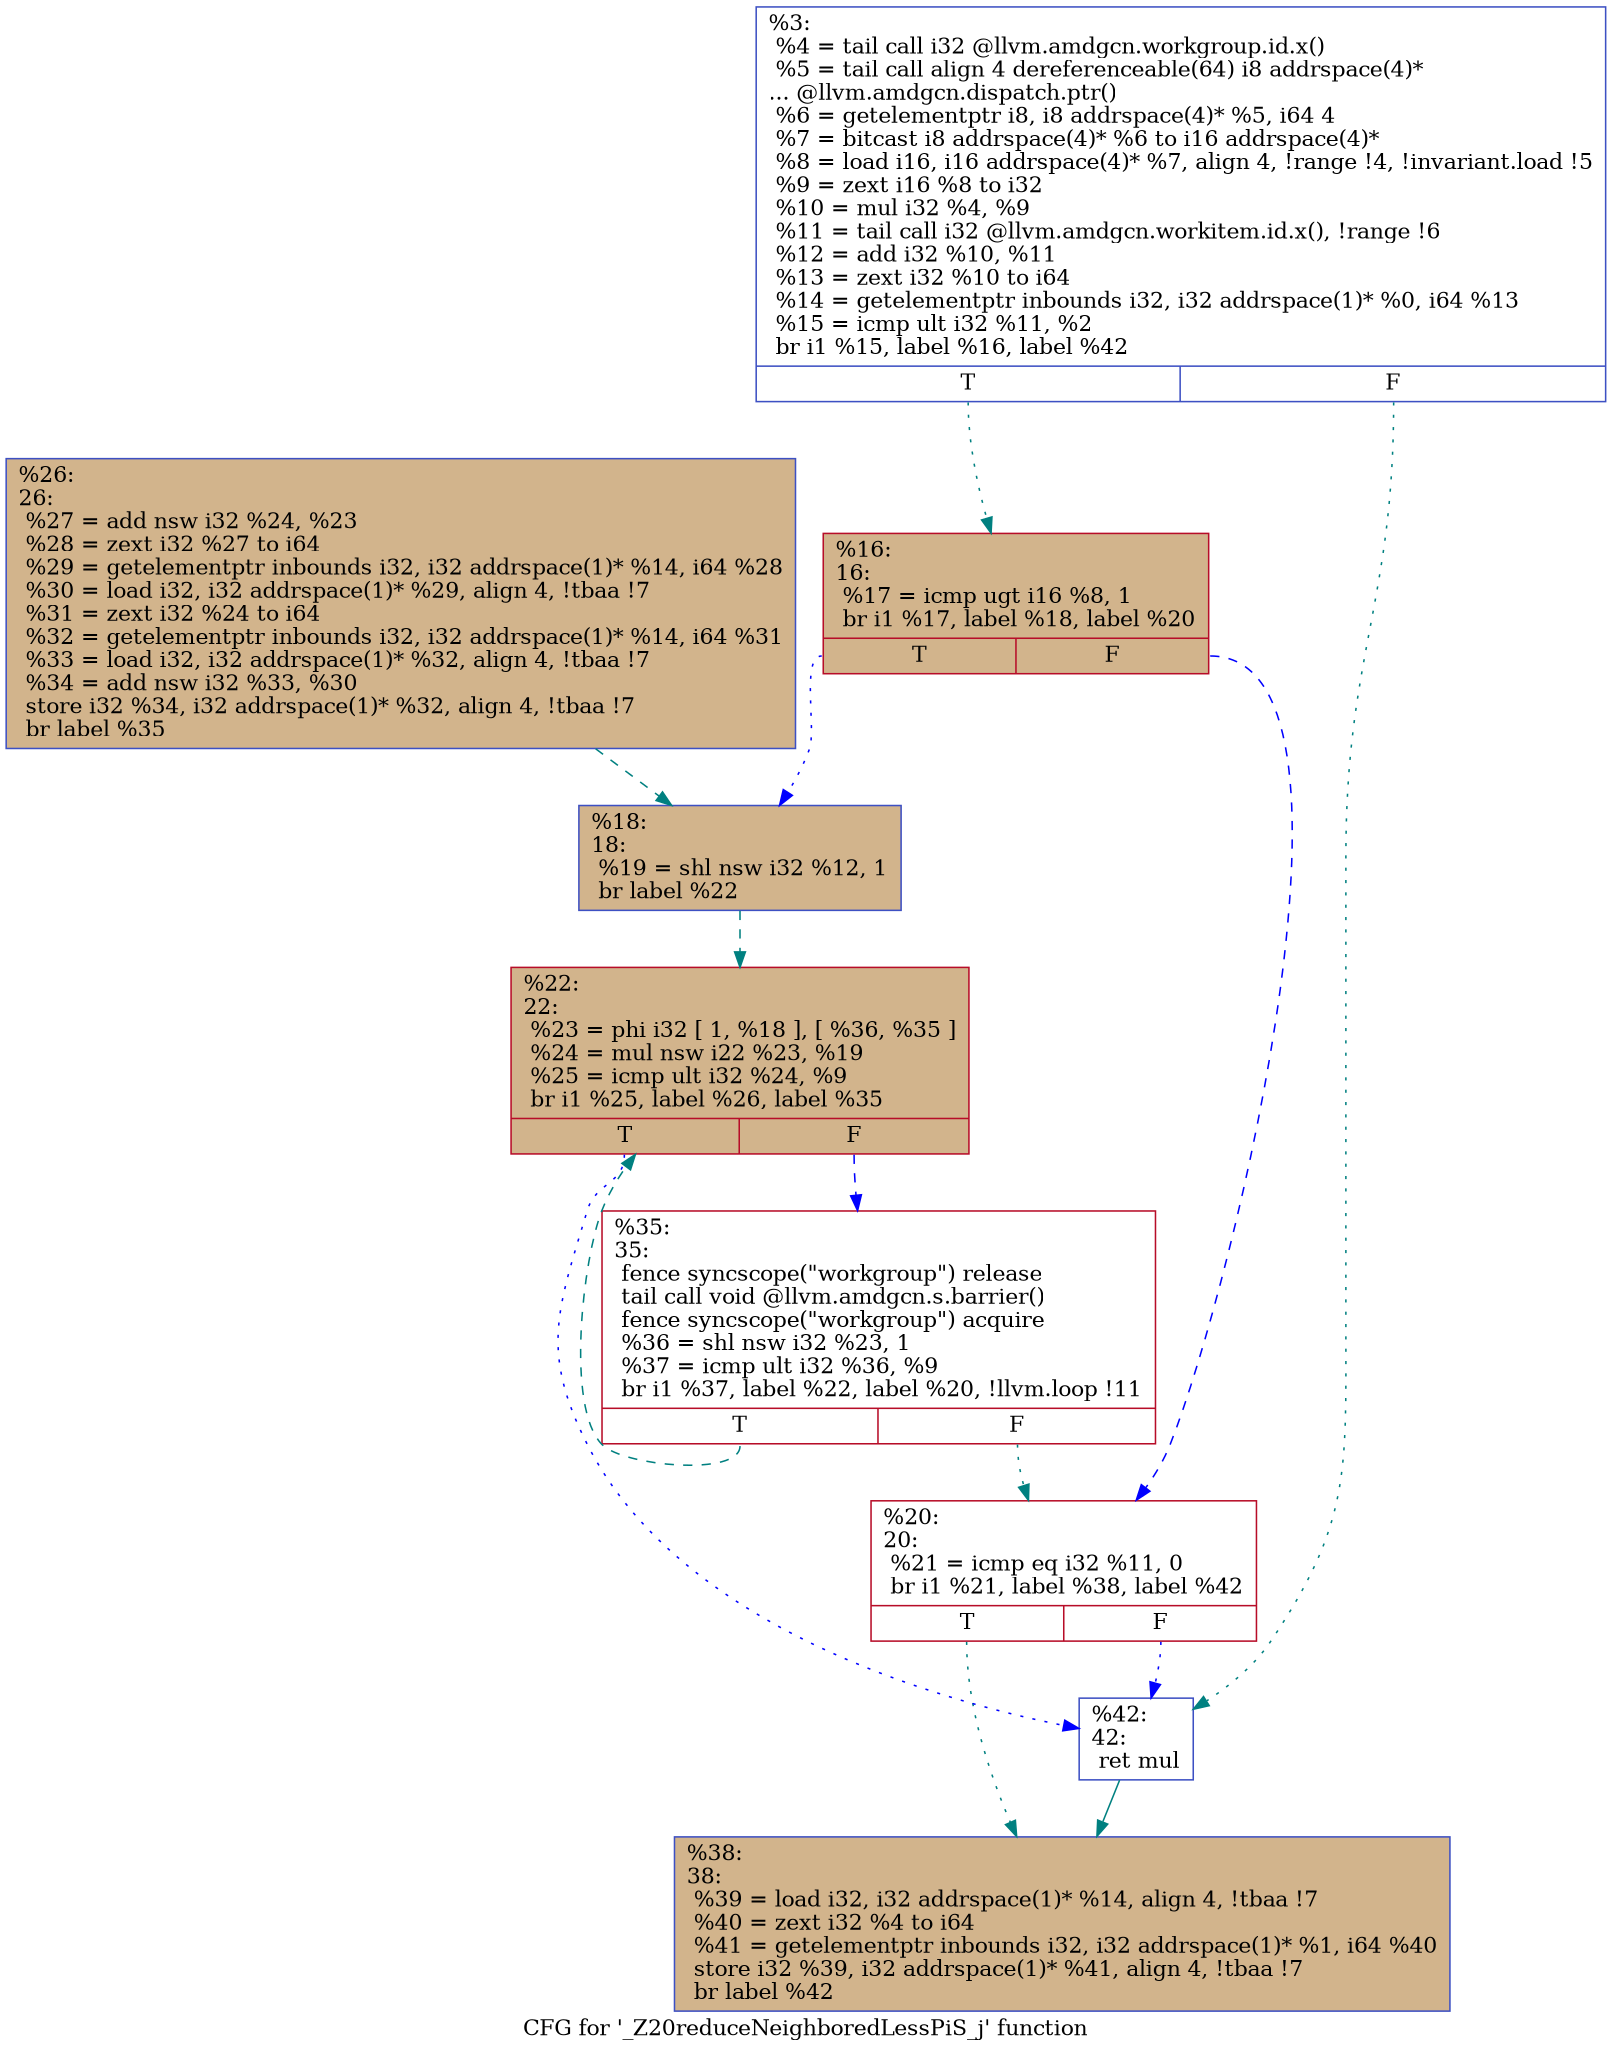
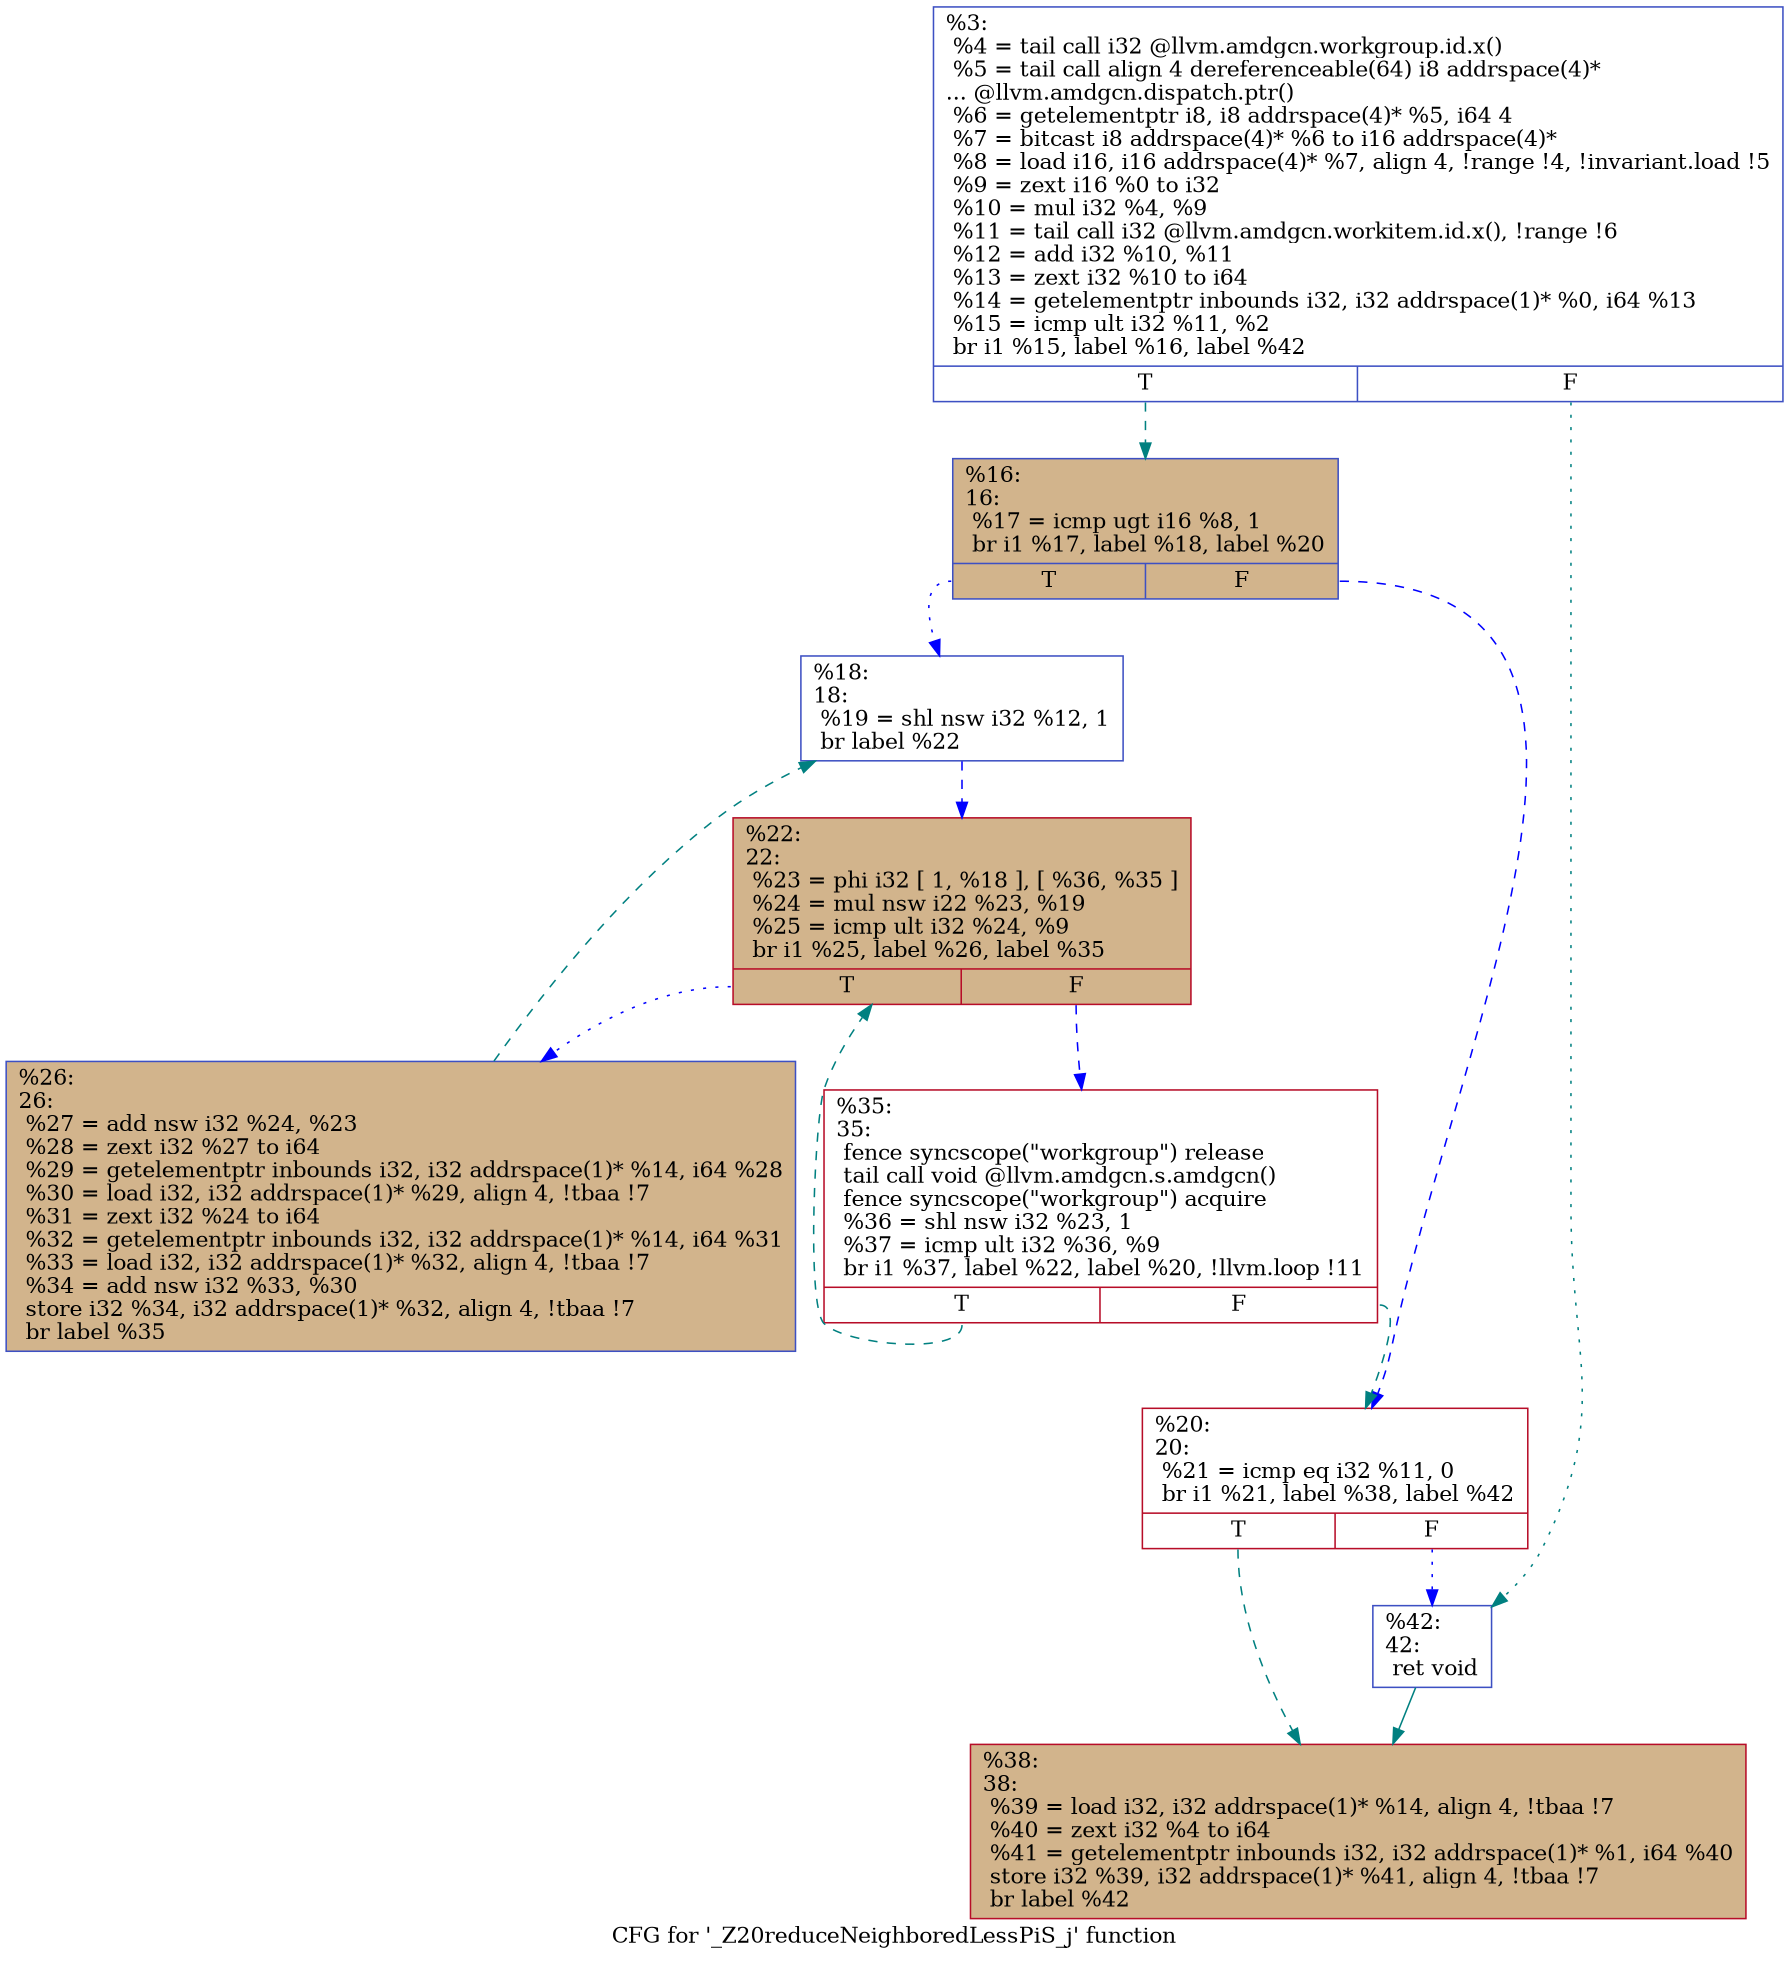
node "%3:": text "%9 = zext i16 %8 to i32" -> "%9 = zext i16 %0 to i32"
edge "%3:" -> "%16:": style dotted -> dashed
node "%16:": color #b70d28ff -> #3d50c3ff
node "%18:": fillcolor tan -> white
edge "%18:" -> "%22:": color teal -> blue
node "%35:": text "tail call void @llvm.amdgcn.s.barrier()" -> "tail call void @llvm.amdgcn.s.amdgcn()"
edge "%35:" -> "%20:": style dotted -> dashed
edge "%22:" -> "%42:": now "%22:" -> "%26:"
edge "%20:" -> "%38:": style dotted -> dashed
node "%42:": text "ret mul" -> "ret void"
node "%38:": color #3d50c3ff -> #b70d28ff
